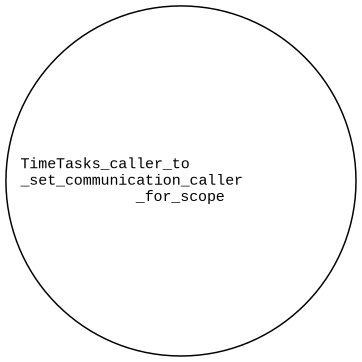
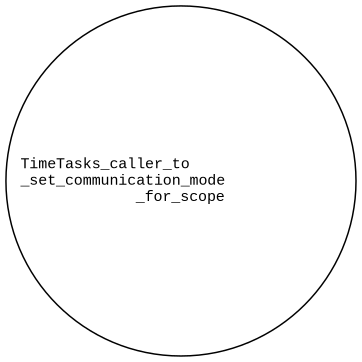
node "TimeTasks_caller_to _set_communication_caller _for_scope": label "TimeTasks_caller_to _set_communication_caller _for_scope" -> "TimeTasks_caller_to _set_communication_mode _for_scope"
